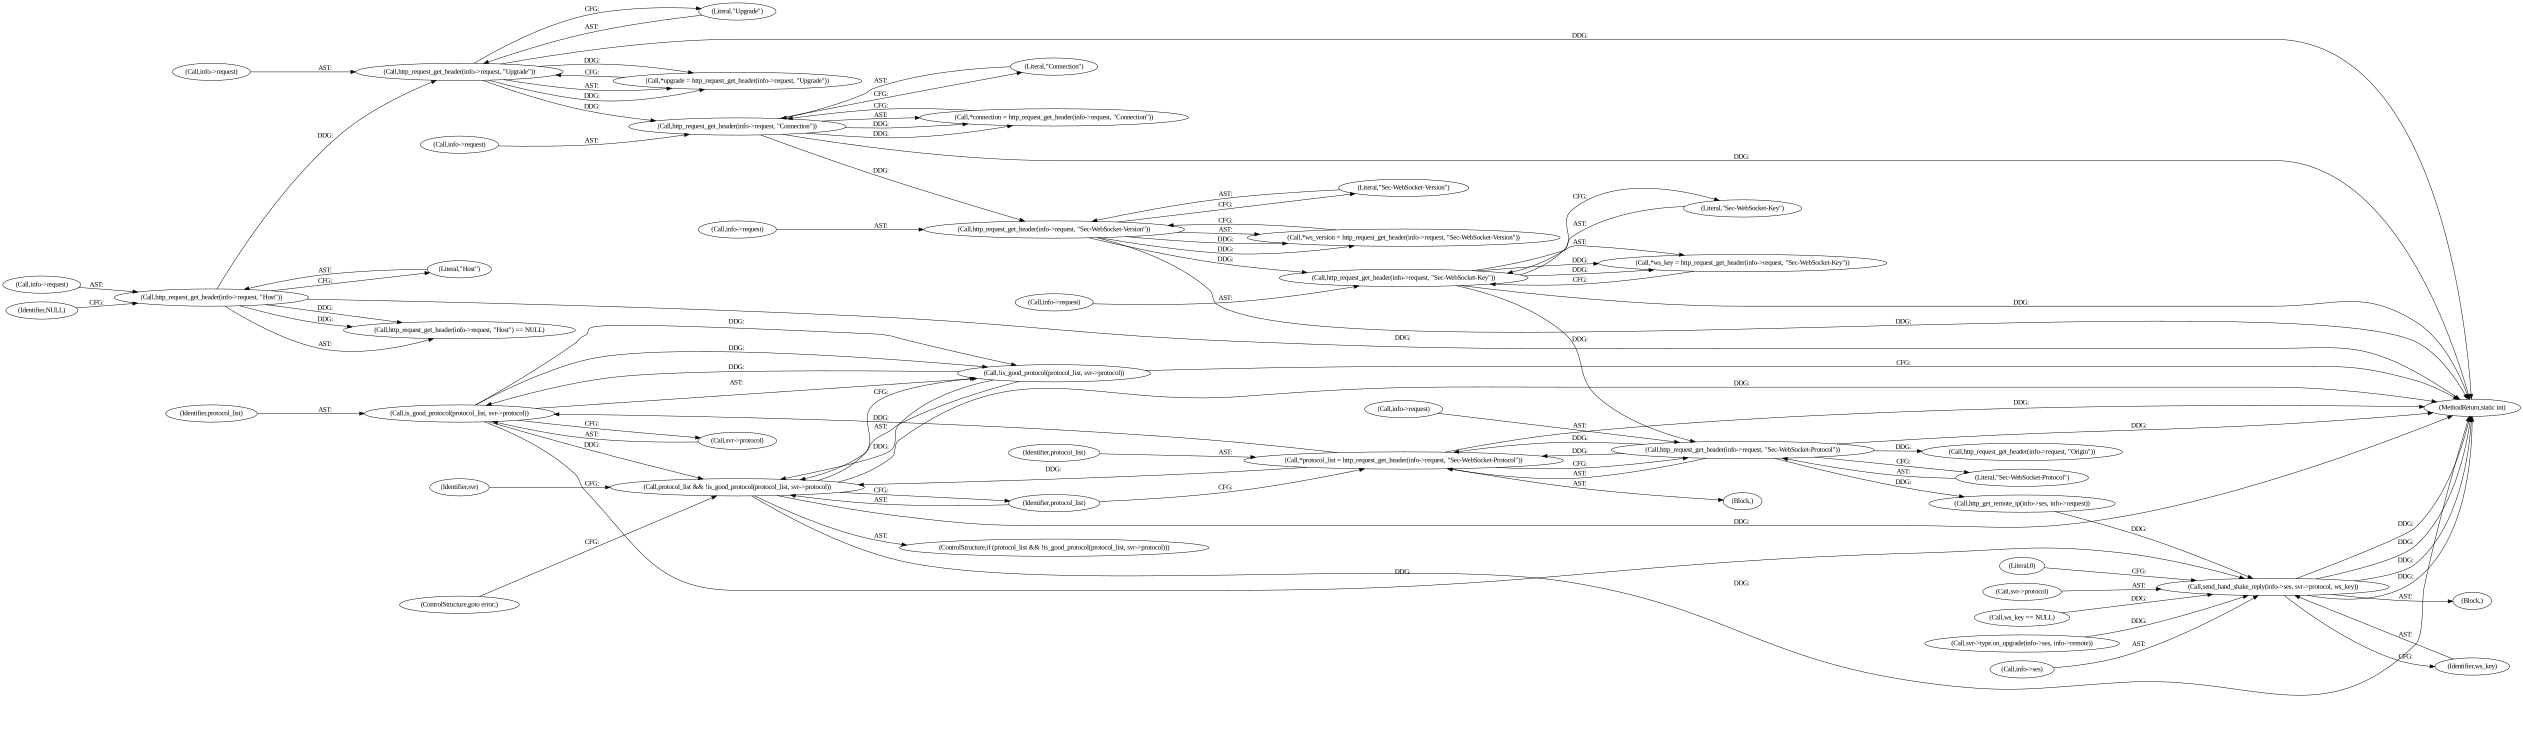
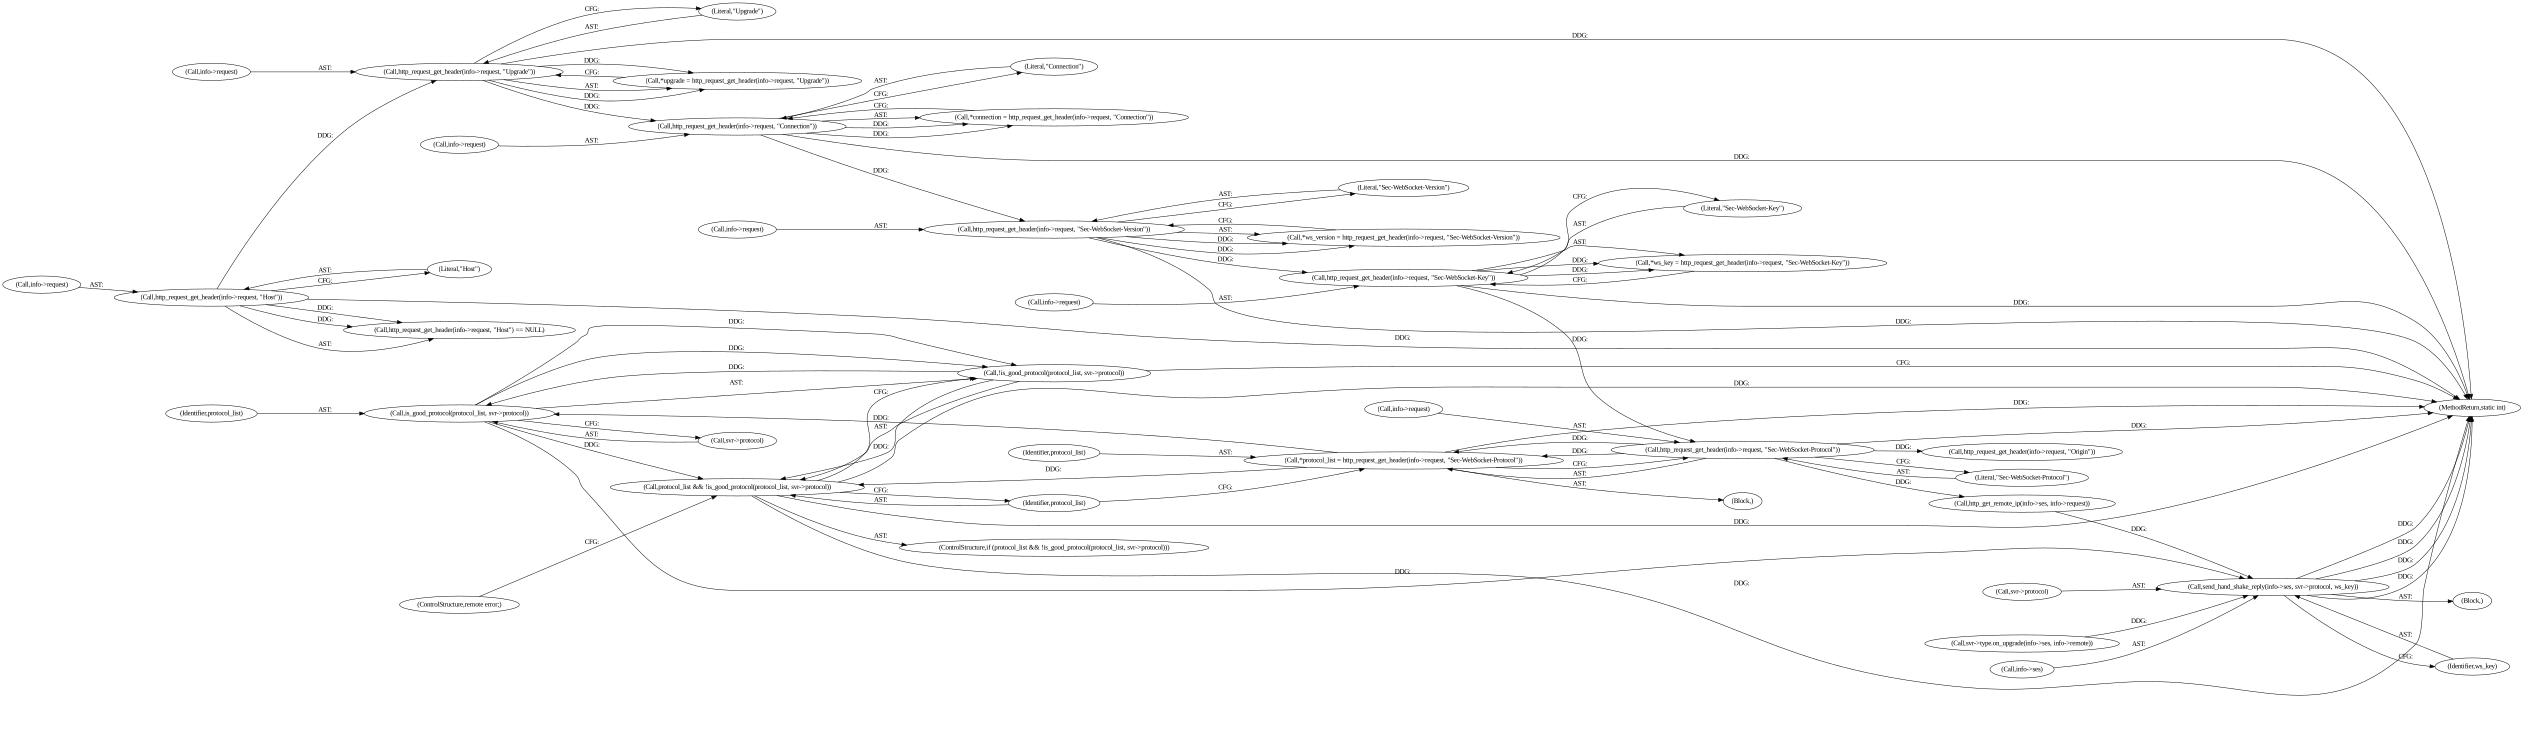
node "(Identifier,NULL)": removed
node "(Identifier,svr)": removed
node "(Literal,0)": removed
node "(ControlStructure,goto error;)": label "(ControlStructure,goto error;)" -> "(ControlStructure,remote error;)"
node "(Call,ws_key == NULL)": removed
